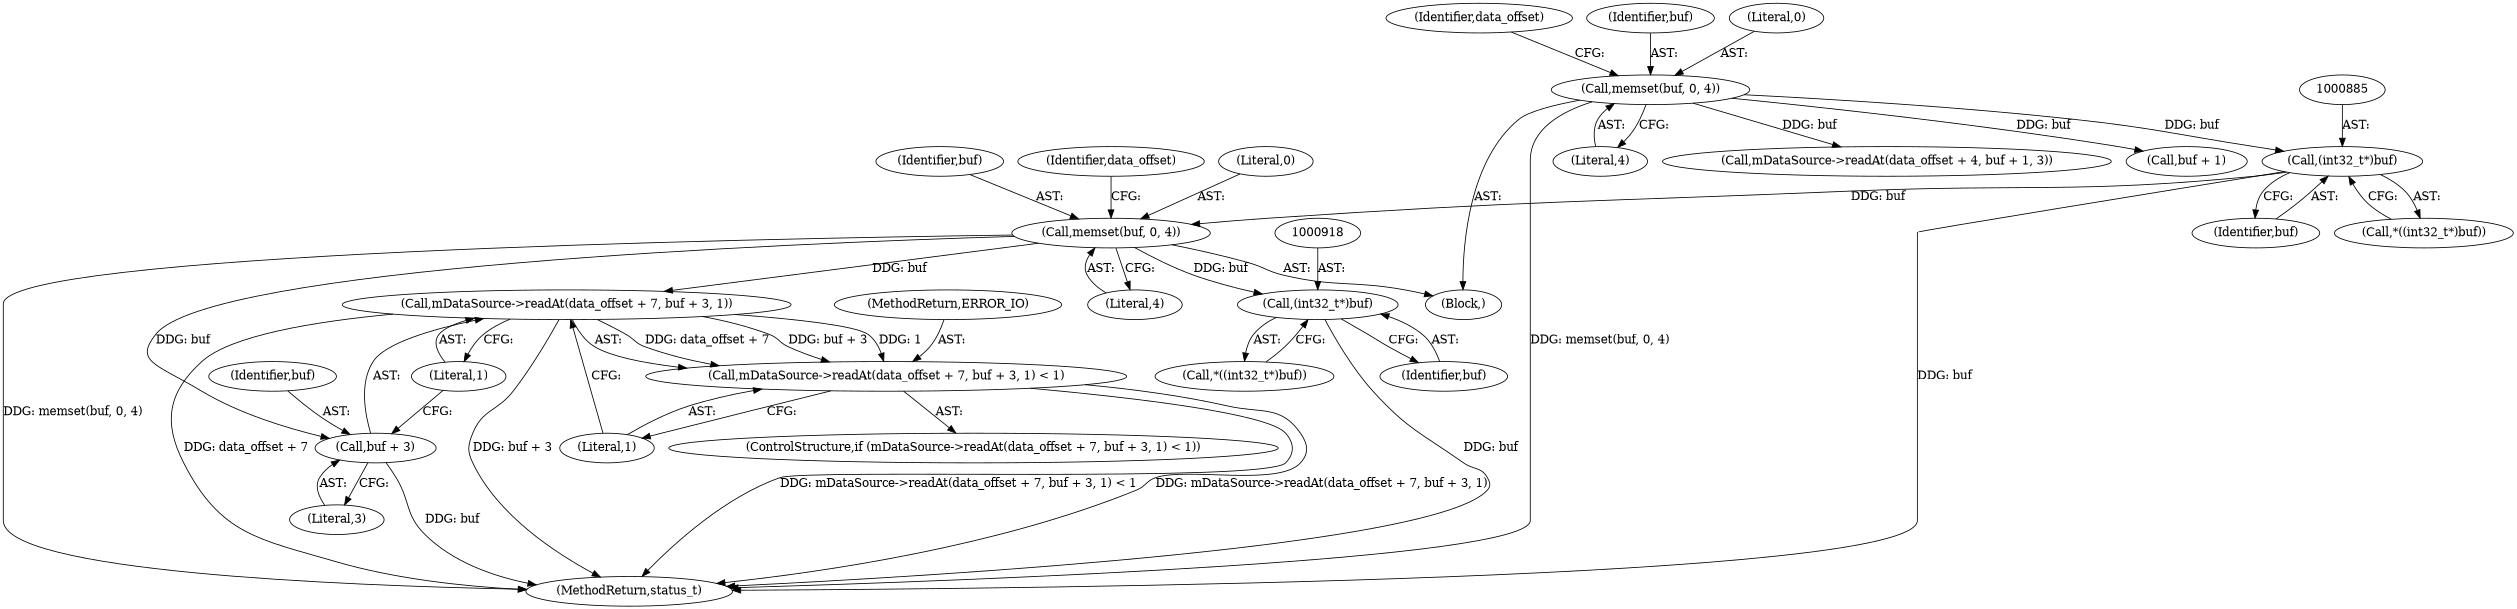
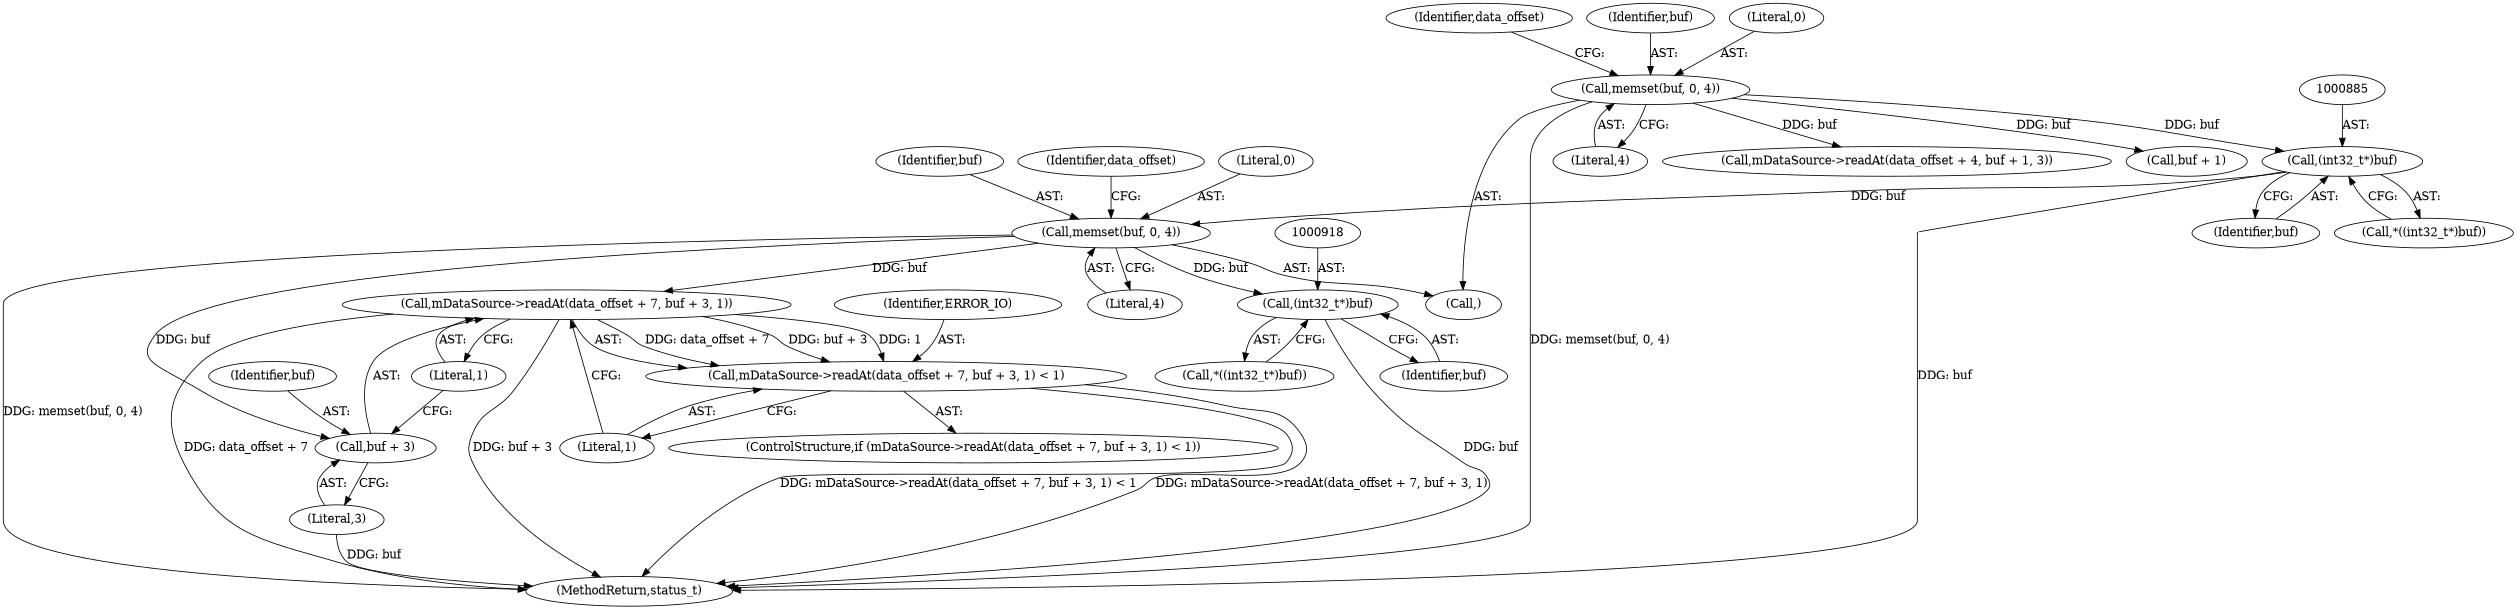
node "(MethodReturn,ERROR_IO)": label "(MethodReturn,ERROR_IO)" -> "(Identifier,ERROR_IO)"
node "(Block,)": label "(Block,)" -> "(Call,)"
edge "(Call,buf + 3)" -> "(MethodReturn,status_t)": now "(Literal,3)" -> "(MethodReturn,status_t)"
